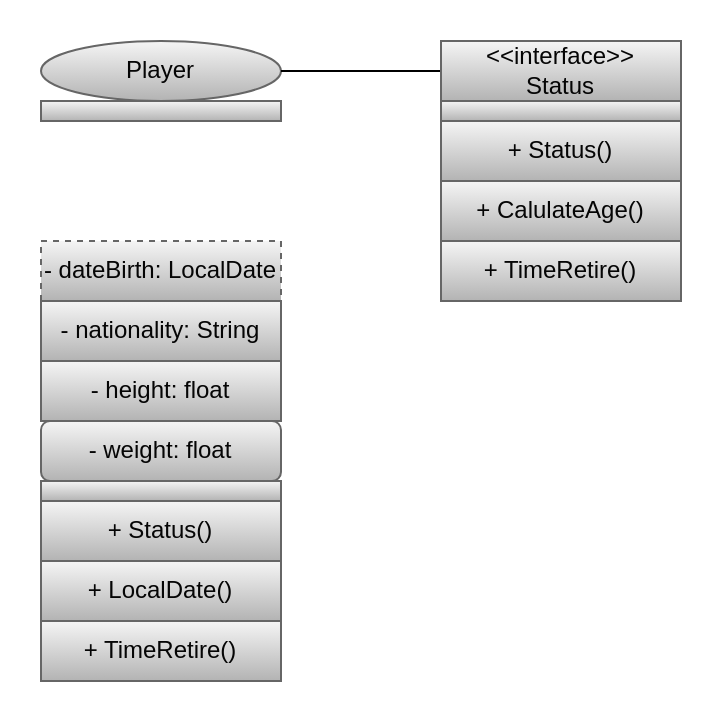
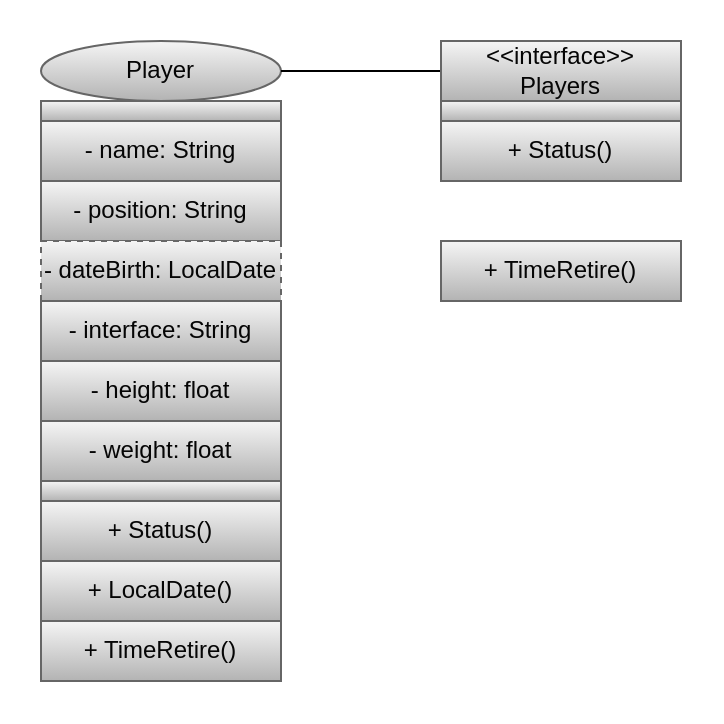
node "<<interface>> Status": label "<<interface>> Status" -> "<<interface>> Players"
node "- name: String": added
node "- position: String": added
node "+ CalulateAge()": removed
node "- nationality: String": label "- nationality: String" -> "- interface: String"
node "- weight: float": shape rounded rectangle -> rectangle
